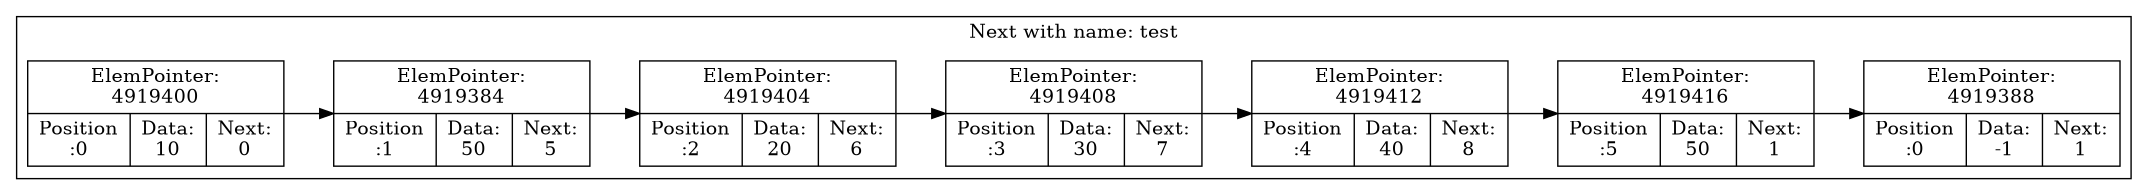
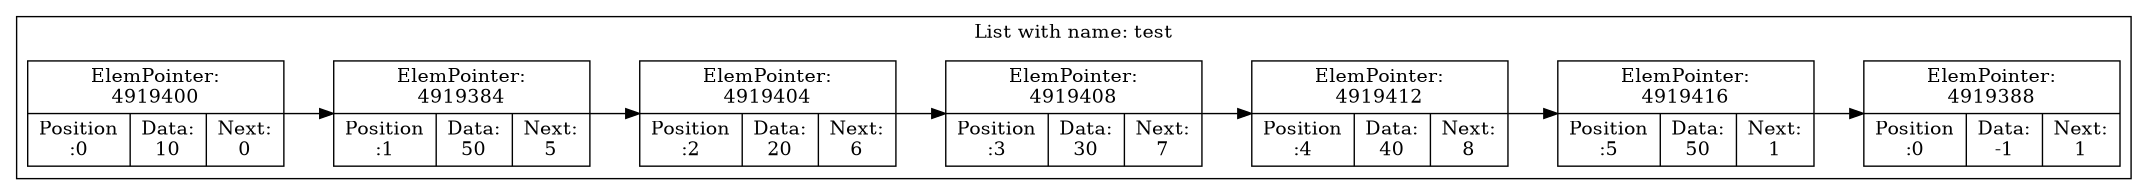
cluster "Next with name: test": label "Next with name: test" -> "List with name: test"
